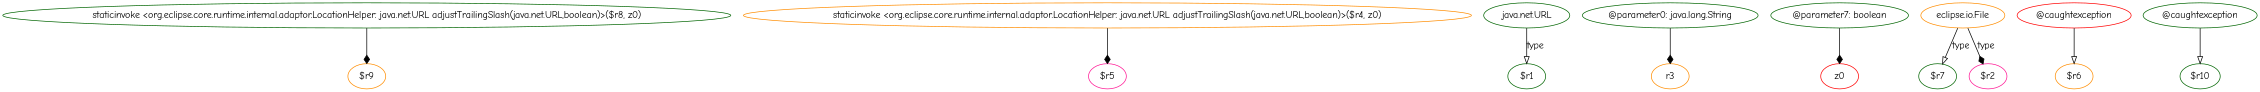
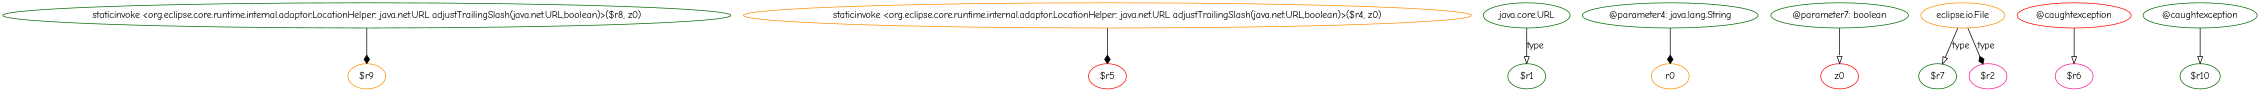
node "java.net.URL": label "java.net.URL" -> "java.core.URL"
node "@parameter0: java.lang.String": label "@parameter0: java.lang.String" -> "@parameter4: java.lang.String"
edge "@parameter7: boolean" -> "z0": arrowhead diamond -> onormal
node "$r5": color deeppink -> red
node "r3": label "r3" -> "r0"
node "$r6": color darkorange -> deeppink
